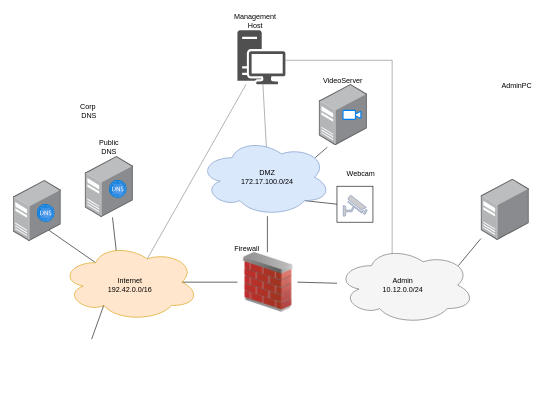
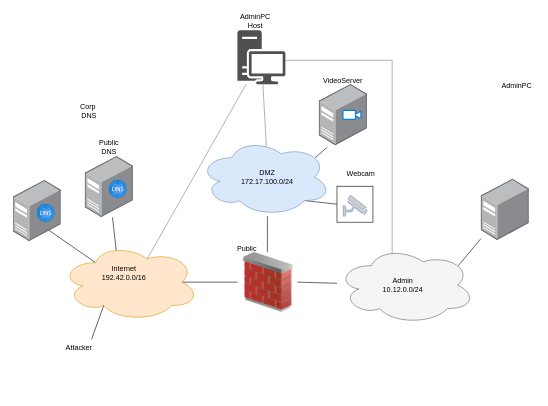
node "Management Host": label "Management Host" -> "AdminPC Host"
node "Firewall": label "Firewall" -> "Public"
node "Internet 192.42.0.0/16": moved (130, 285) -> (124, 273)
node "Attacker": added
